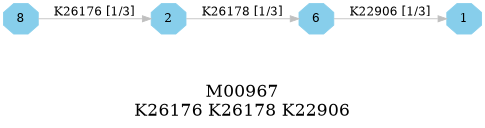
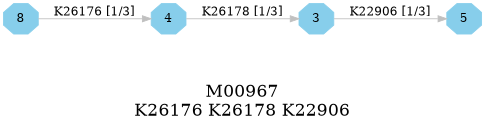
node "2": label "2" -> "4"
node "6": label "6" -> "3"
node "1": label "1" -> "5"
